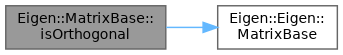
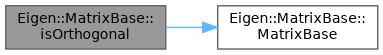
node "Eigen::Eigen:: MatrixBase": label "Eigen::Eigen:: MatrixBase" -> "Eigen::MatrixBase:: MatrixBase"
